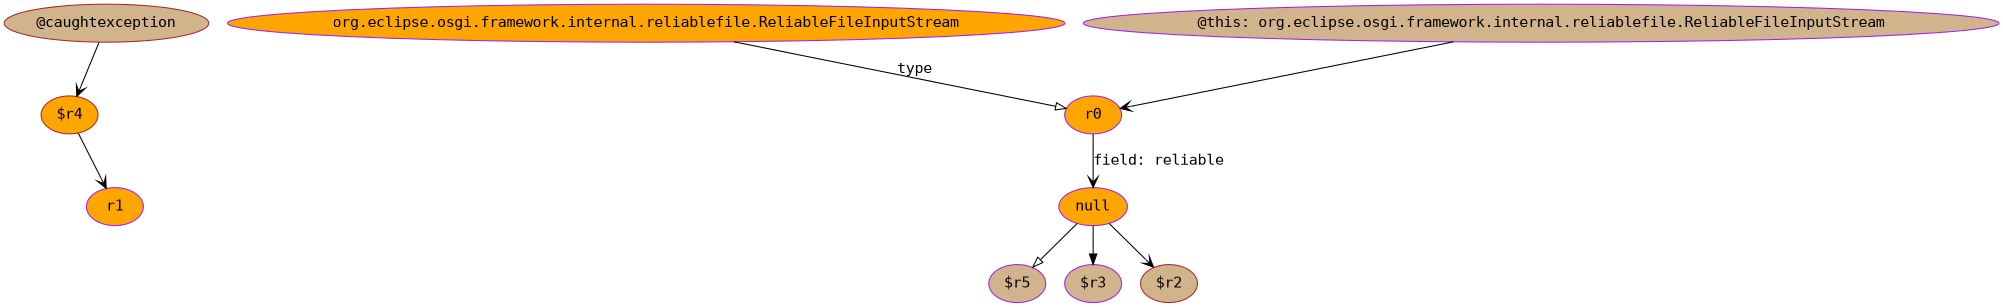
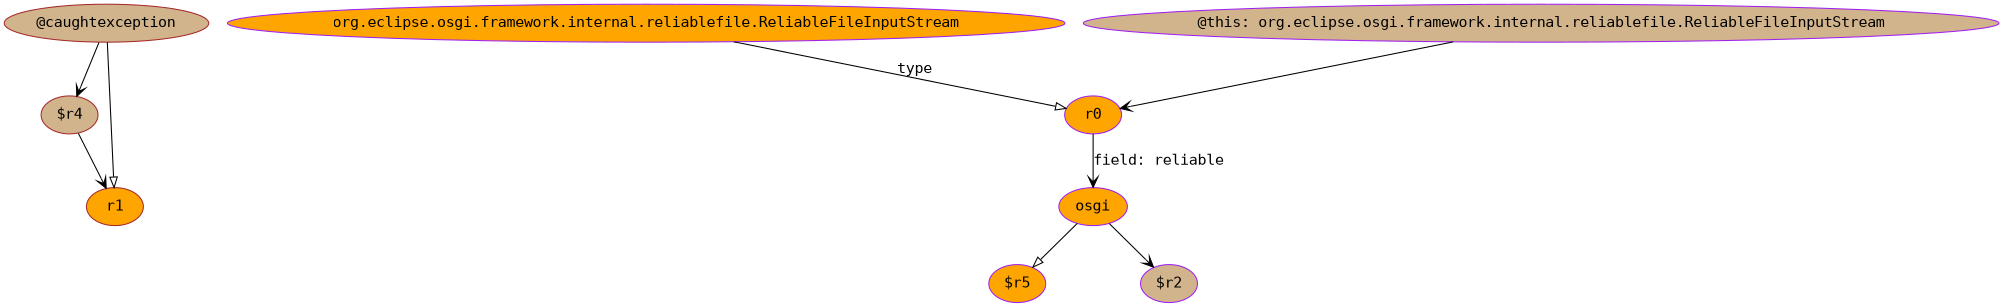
edge "@caughtexception" -> "r1": added
node "$r4": fillcolor orange -> tan
node "r1": color purple -> brown
node "null": label "null" -> "osgi"
node "$r5": fillcolor tan -> orange
node "$r3": removed
node "$r2": color brown -> purple
